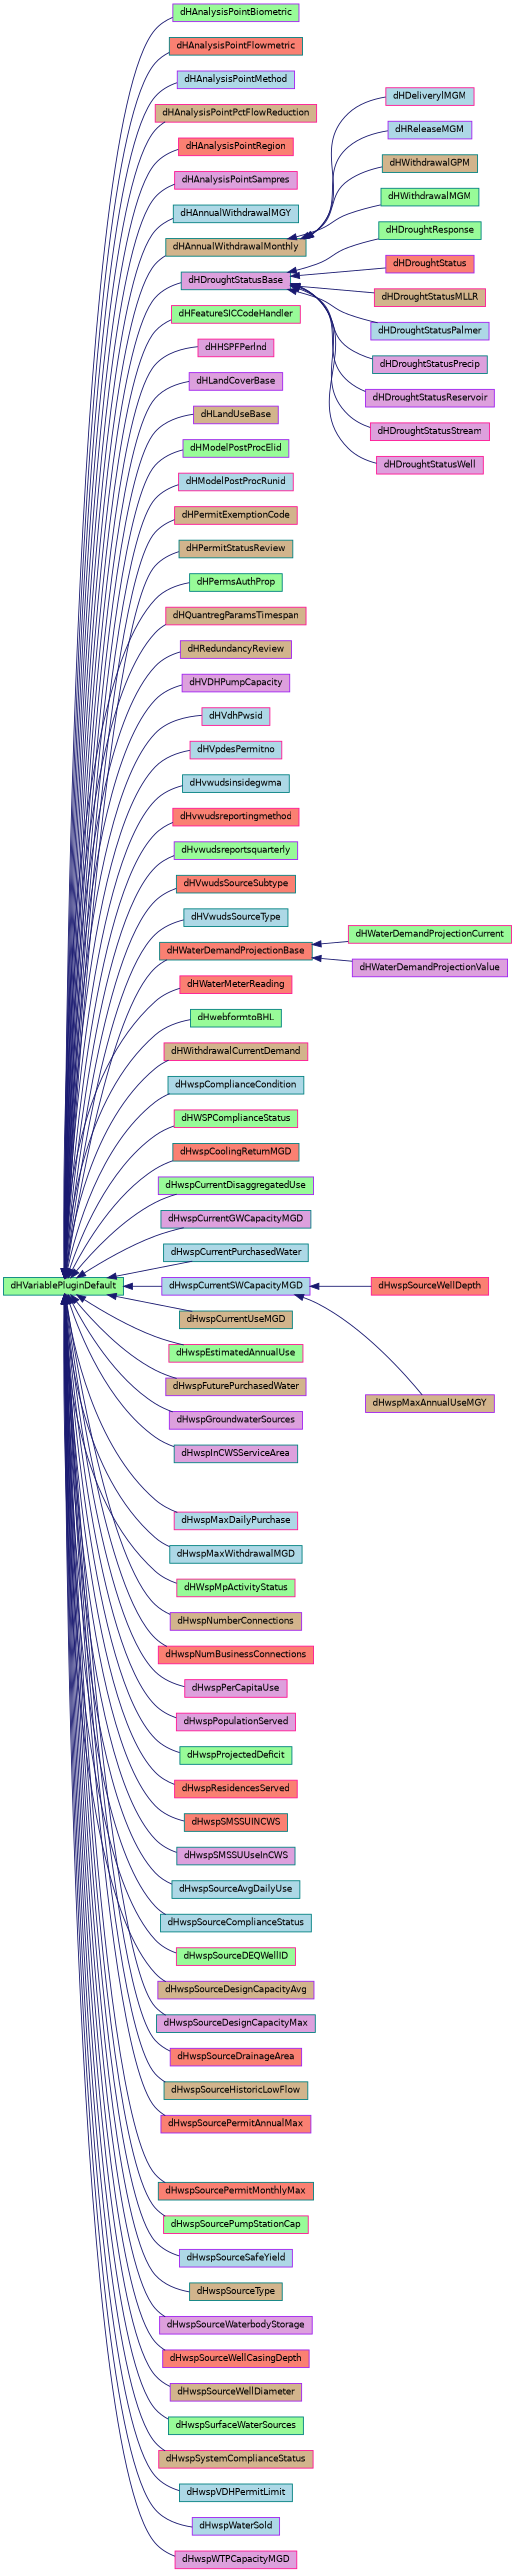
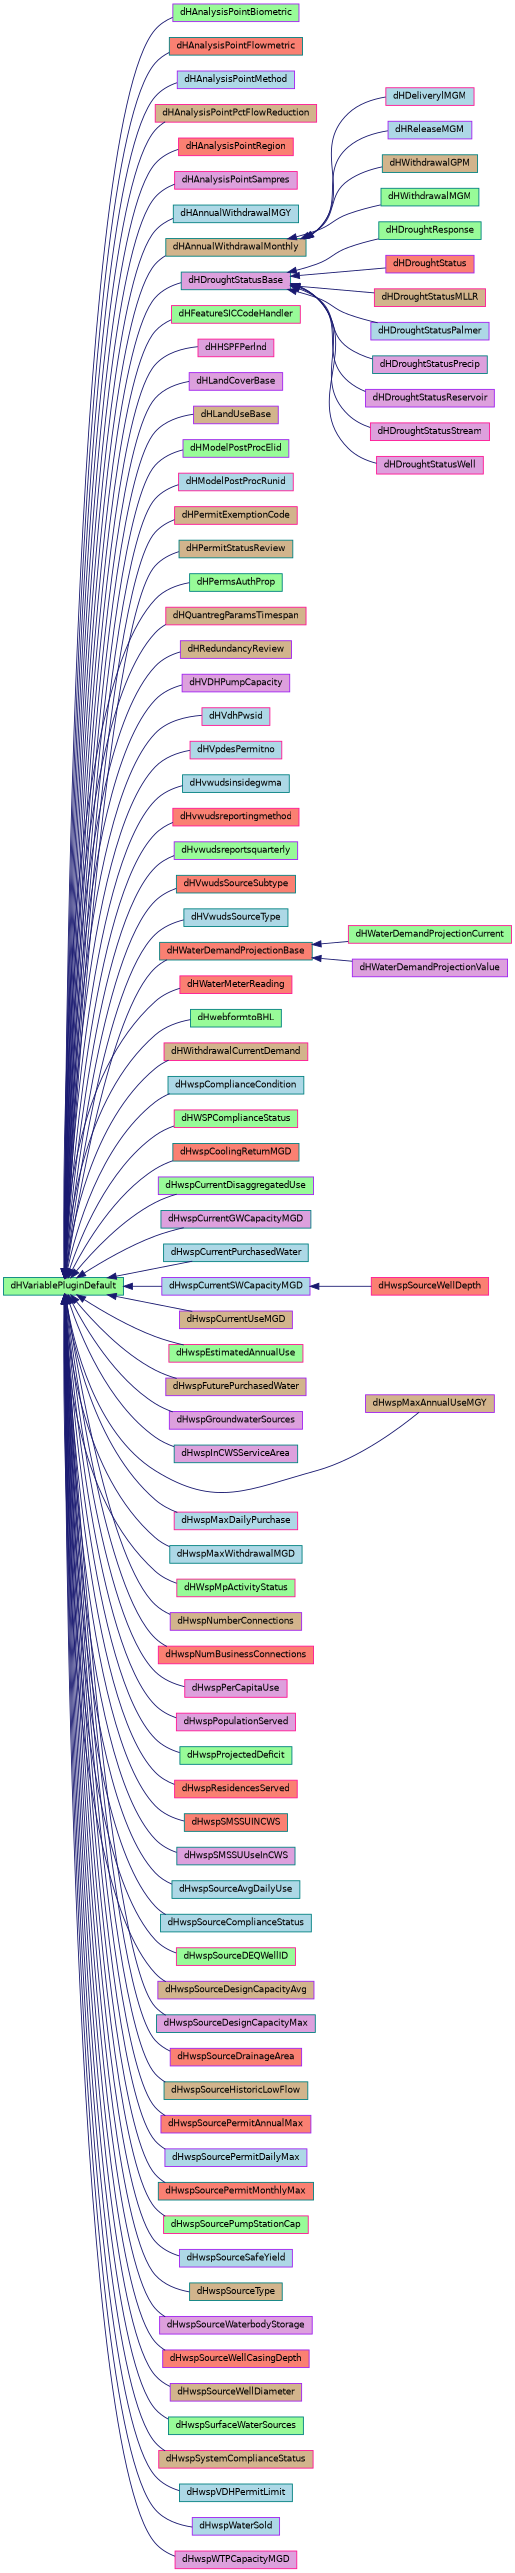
node "dHwspCurrentUseMGD": color teal -> purple
edge "dHwspMaxAnnualUseMGY" -> "dHwspCurrentSWCapacityMGD": now "dHwspMaxAnnualUseMGY" -> "dHVariablePluginDefault"
node "dHwspSourcePermitDailyMax": added
